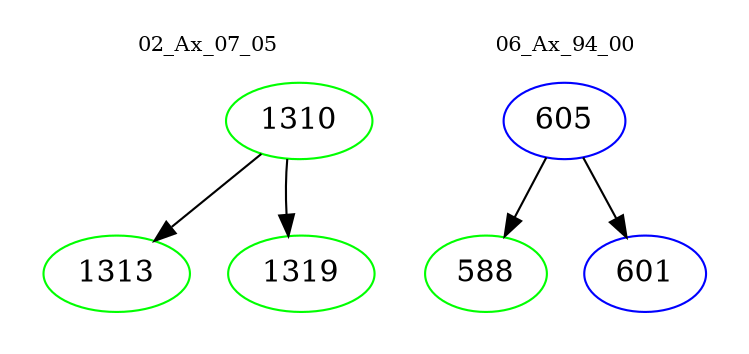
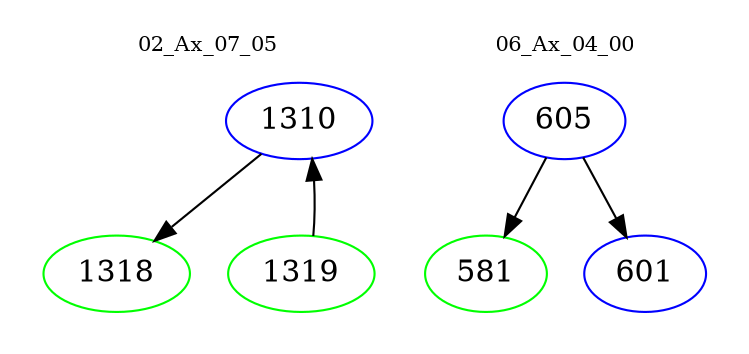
cluster "06_Ax_94_00": label "06_Ax_94_00" -> "06_Ax_04_00"
node "1310": color green -> blue
edge "1310" -> "1319": reversed
node "1313": label "1313" -> "1318"
node "588": label "588" -> "581"
